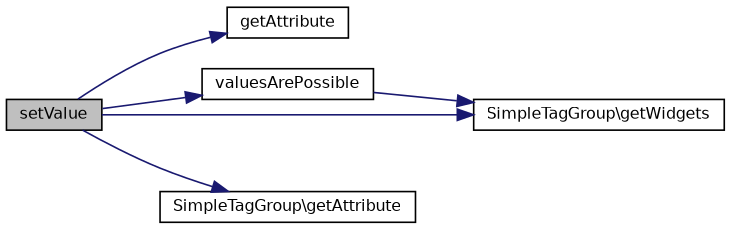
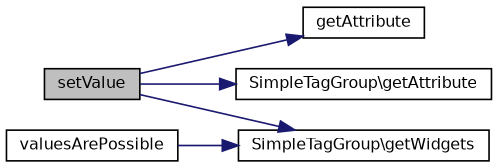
edge "setValue" -> "valuesArePossible": removed
